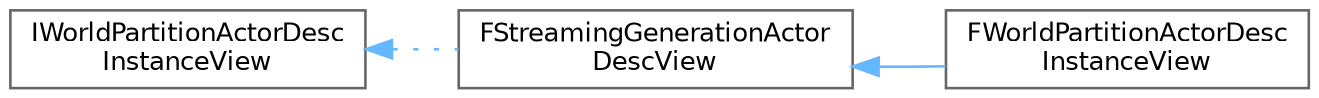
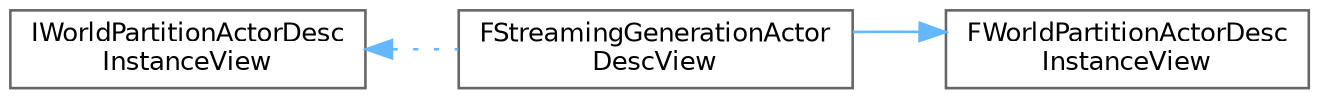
edge "FWorldPartitionActorDesc InstanceView" -> "FStreamingGenerationActor DescView": reversed
